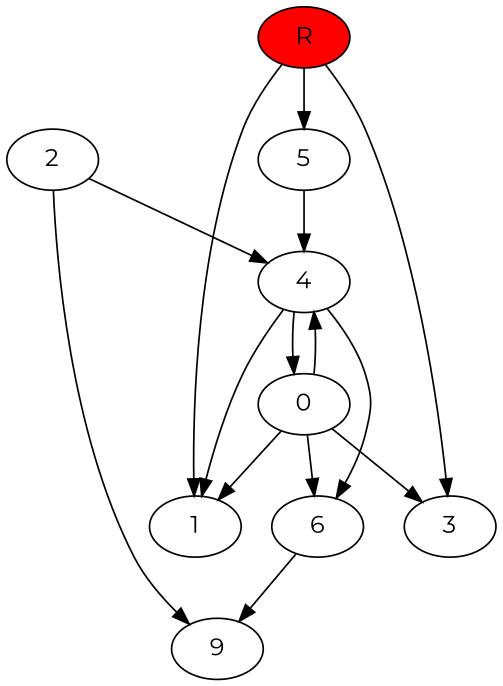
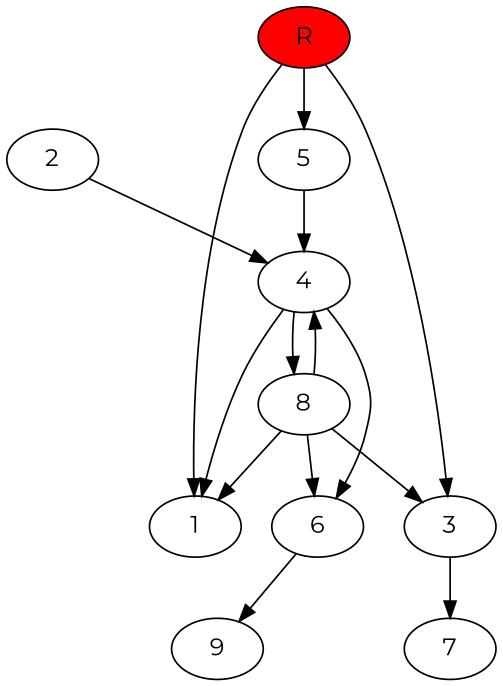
node "0": label "0" -> "8"
edge "2" -> "9": removed
node "7": added
